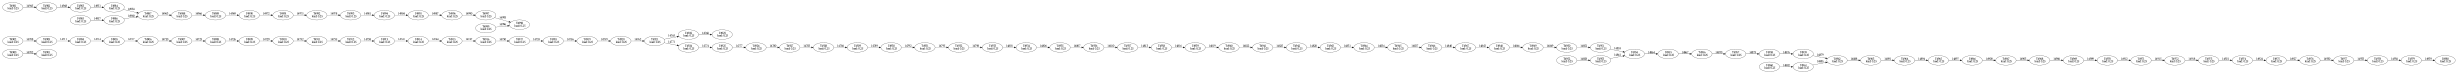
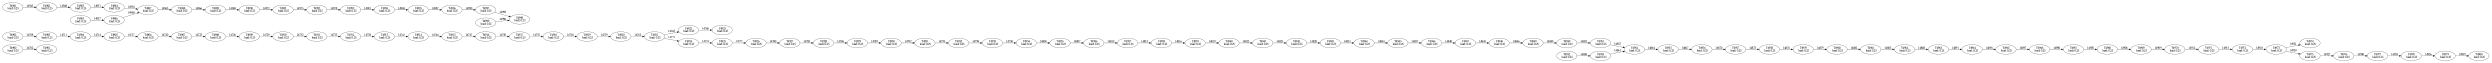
edge "T4933 load: 0.25" -> "T4934 load: 0.25": label "14801" -> "14738"
edge "T4959 load: 0.25" -> "T4962 load: 0.25": now "T4959 load: 0.25" -> "T4960 load: 0.25"
edge "T4974 load: 0.25" -> "T4975 load: 0.25": now "T4973 load: 0.25" -> "T4975 load: 0.25"
